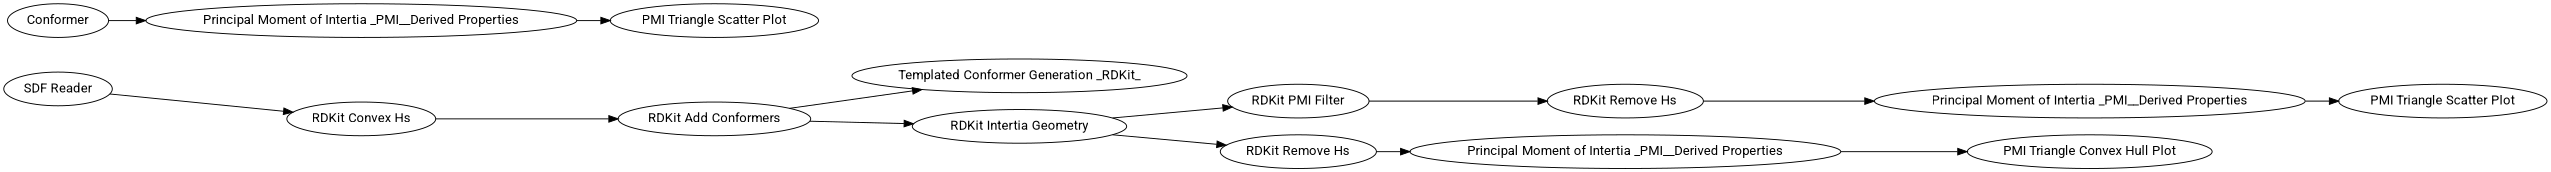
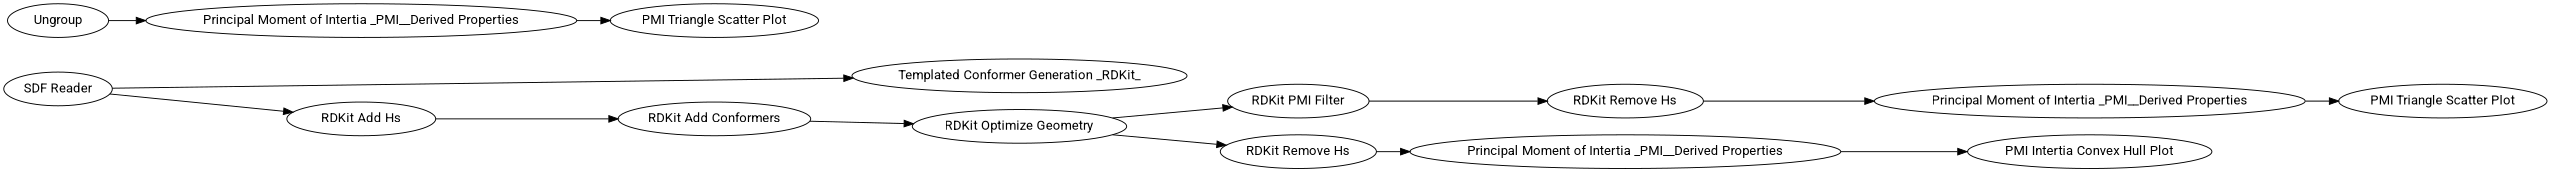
node "Conformer": label "Conformer" -> "Ungroup"
edge "RDKit Add Conformers" -> "Templated Conformer Generation _RDKit_": now "SDF Reader" -> "Templated Conformer Generation _RDKit_"
node "RDKit Convex Hs": label "RDKit Convex Hs" -> "RDKit Add Hs"
node "RDKit Intertia Geometry": label "RDKit Intertia Geometry" -> "RDKit Optimize Geometry"
node "PMI Triangle Convex Hull Plot": label "PMI Triangle Convex Hull Plot" -> "PMI Intertia Convex Hull Plot"
